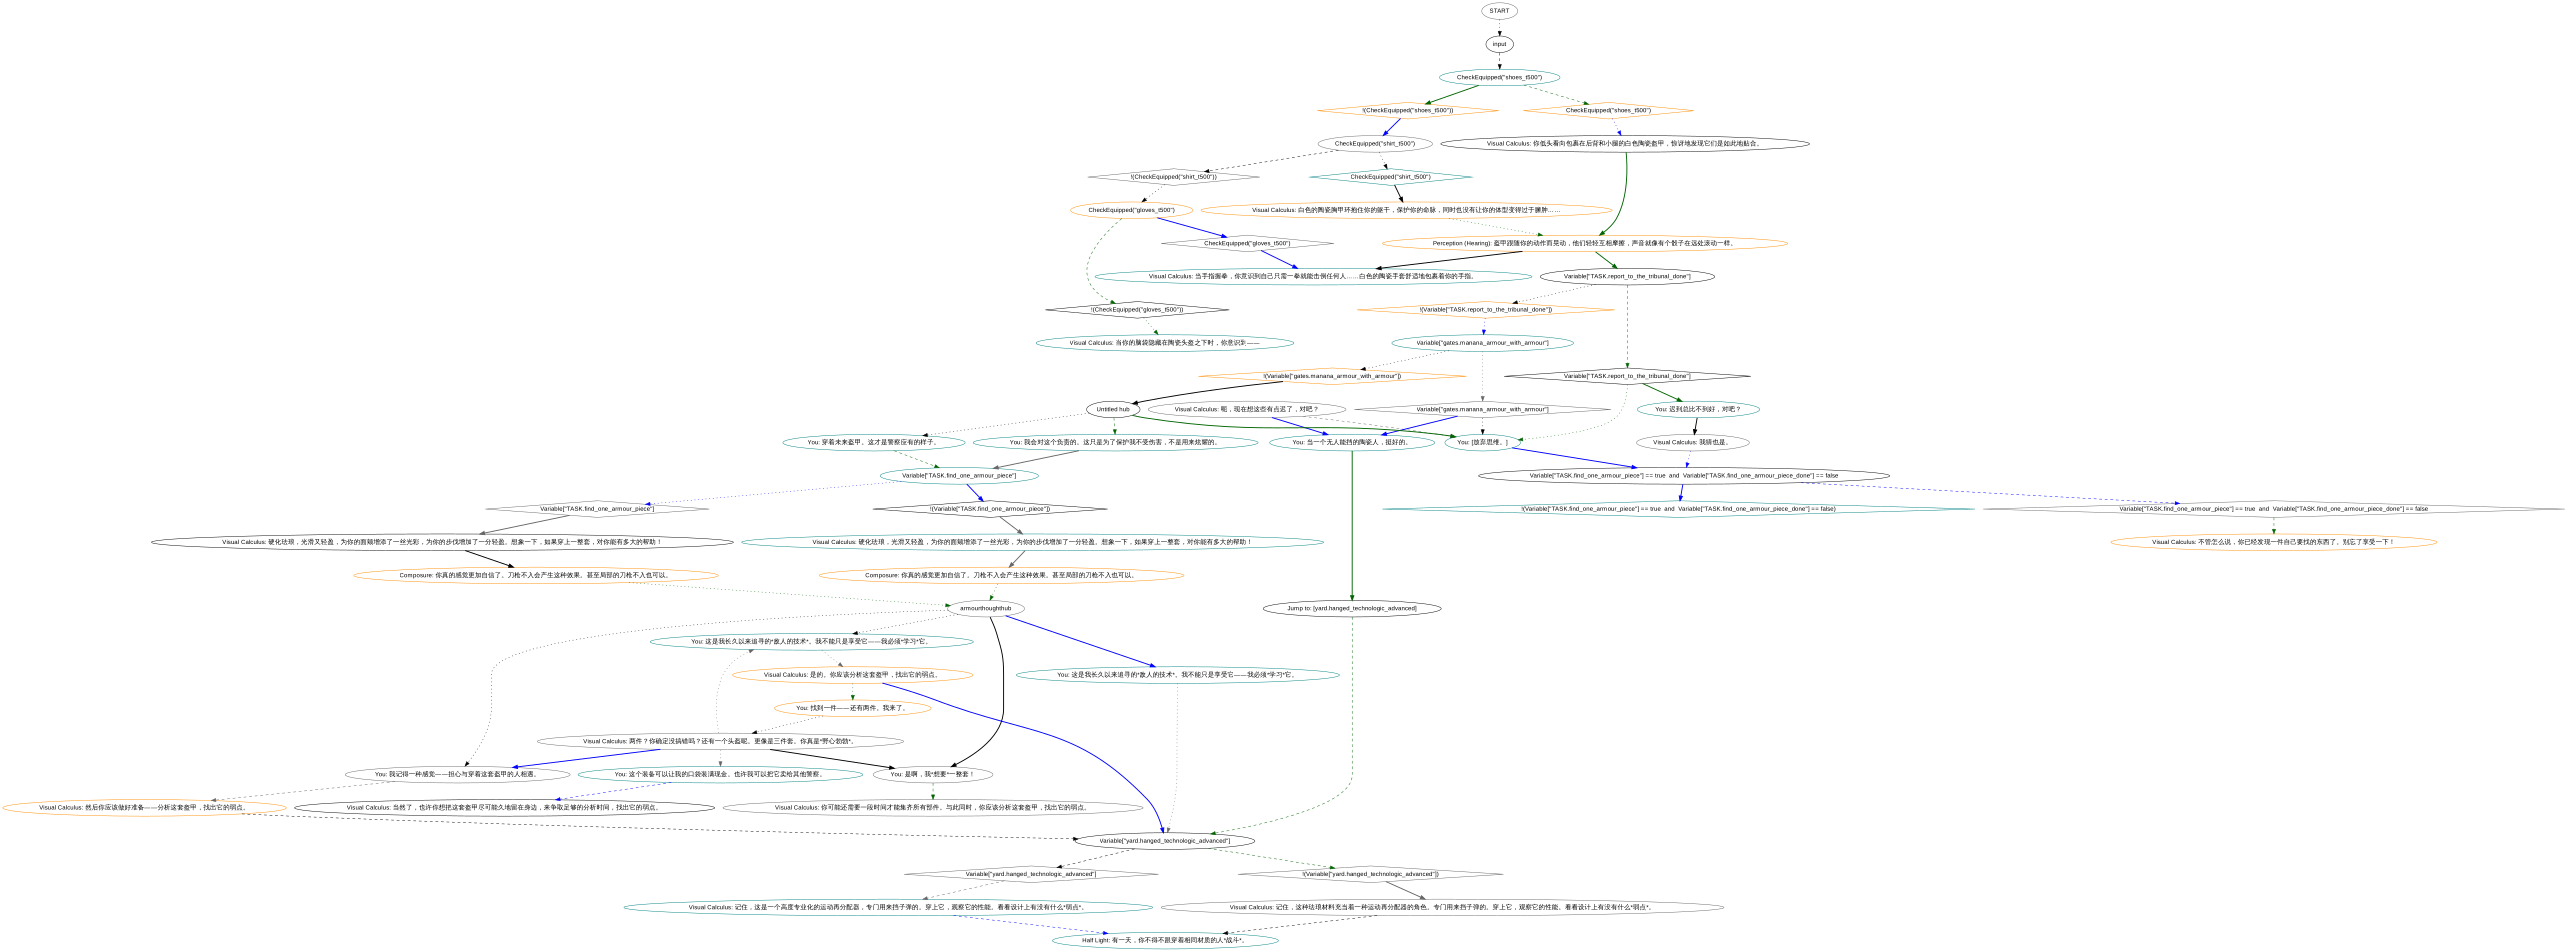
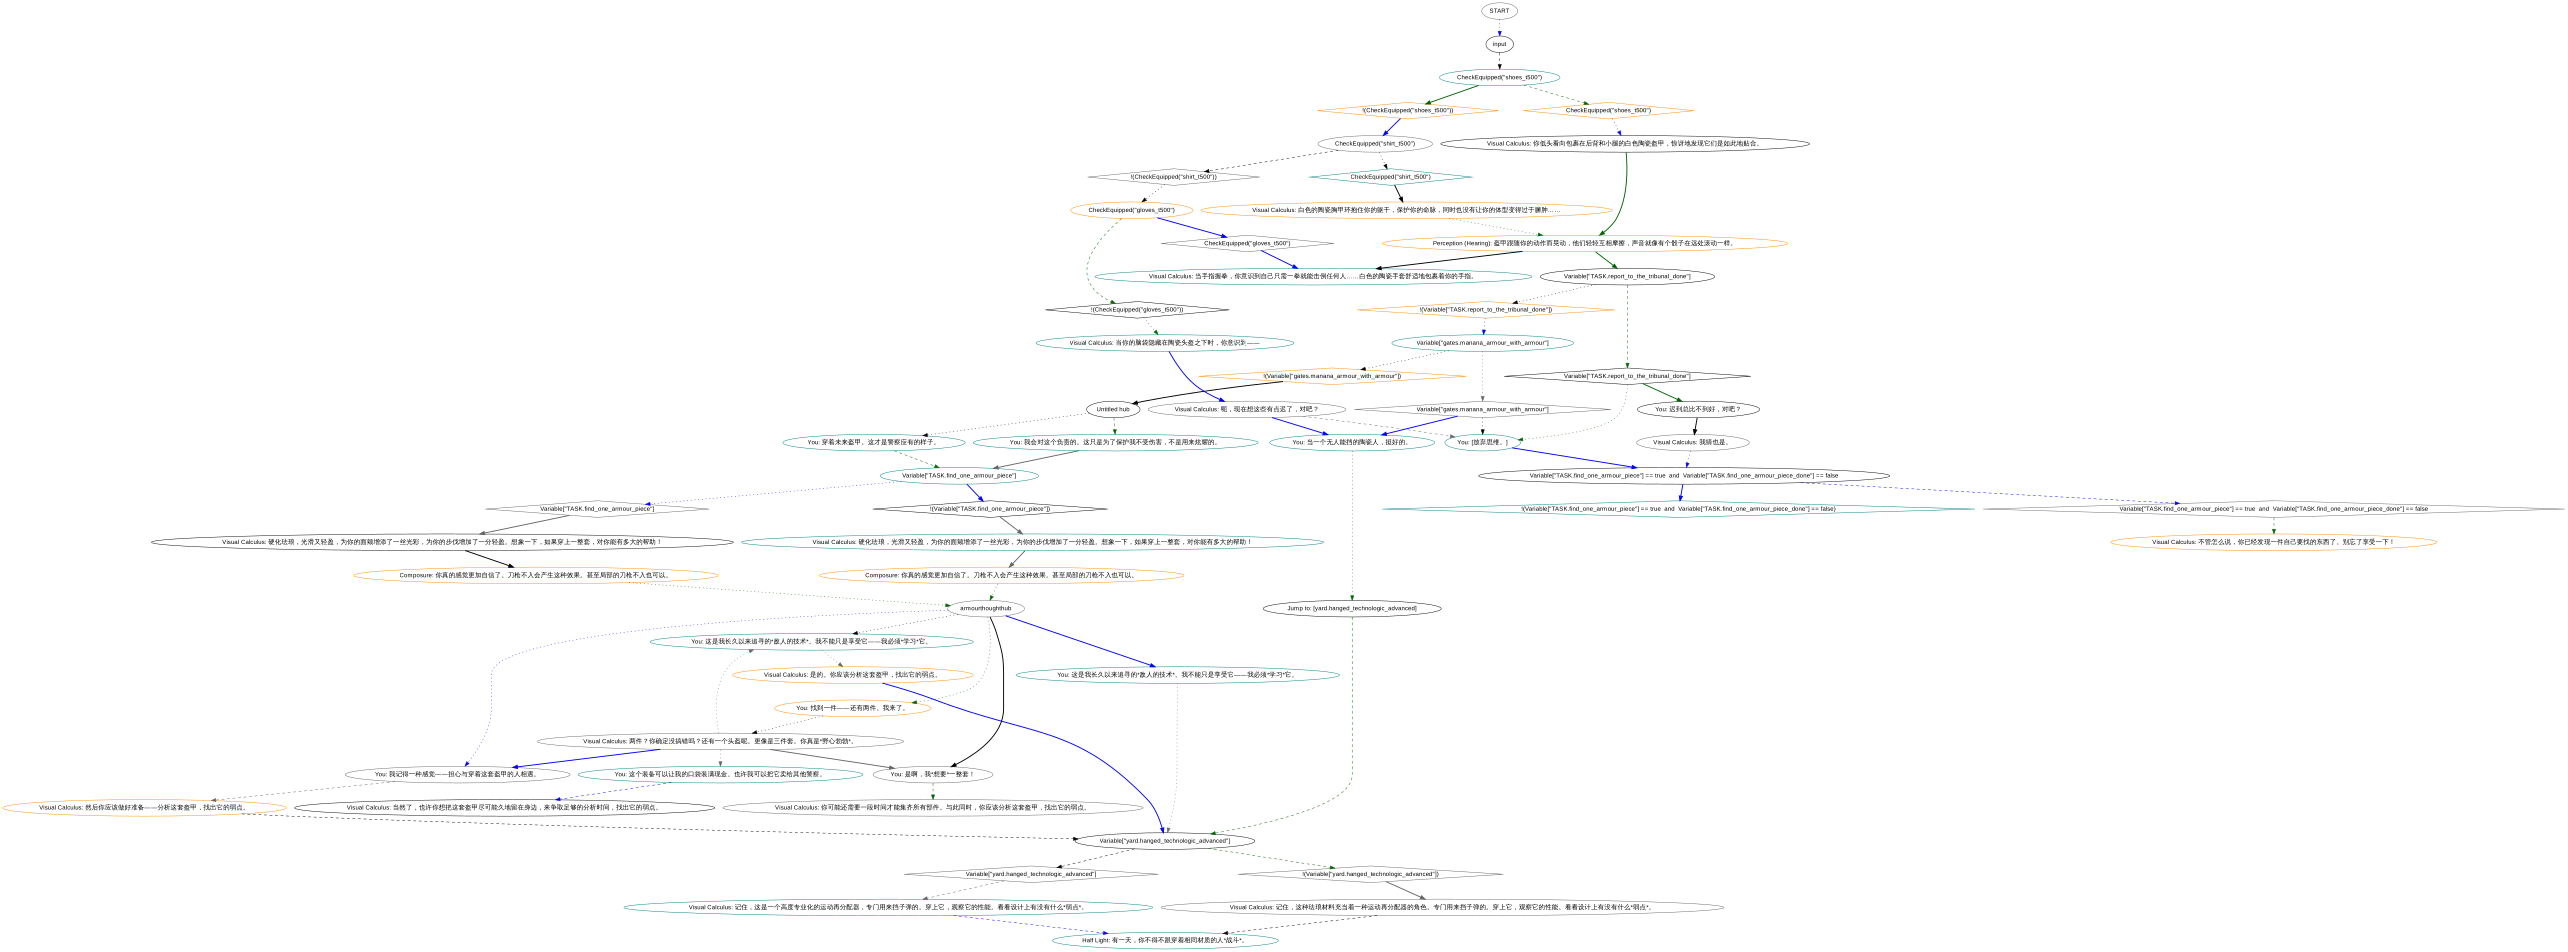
edge "START" -> "input": color black -> blue
edge "Visual Calculus: 当你的脑袋隐藏在陶瓷头盔之下时，你意识到——" -> "Visual Calculus: 呃，现在想这些有点迟了，对吧？": added
node "You: 迟到总比不到好，对吧？": color teal -> black
edge "Untitled hub" -> "You: [放弃思维。]": removed
edge "You: 当一个无人能挡的陶瓷人，挺好的。" -> "Jump to: [yard.hanged_technologic_advanced]": style bold -> dotted
edge "armourthoughthub" -> "You: 我记得一种感觉——担心与穿着这套盔甲的人相遇。": color black -> blue
edge "Visual Calculus: 是的。你应该分析这套盔甲，找出它的弱点。" -> "You: 找到一件——还有两件。我来了。": now "armourthoughthub" -> "You: 找到一件——还有两件。我来了。"
edge "Visual Calculus: 两件？你确定没搞错吗？还有一个头盔呢。更像是三件套。你真是*野心勃勃*。" -> "You: 是啊，我*想要*一整套！": color black -> gray40
